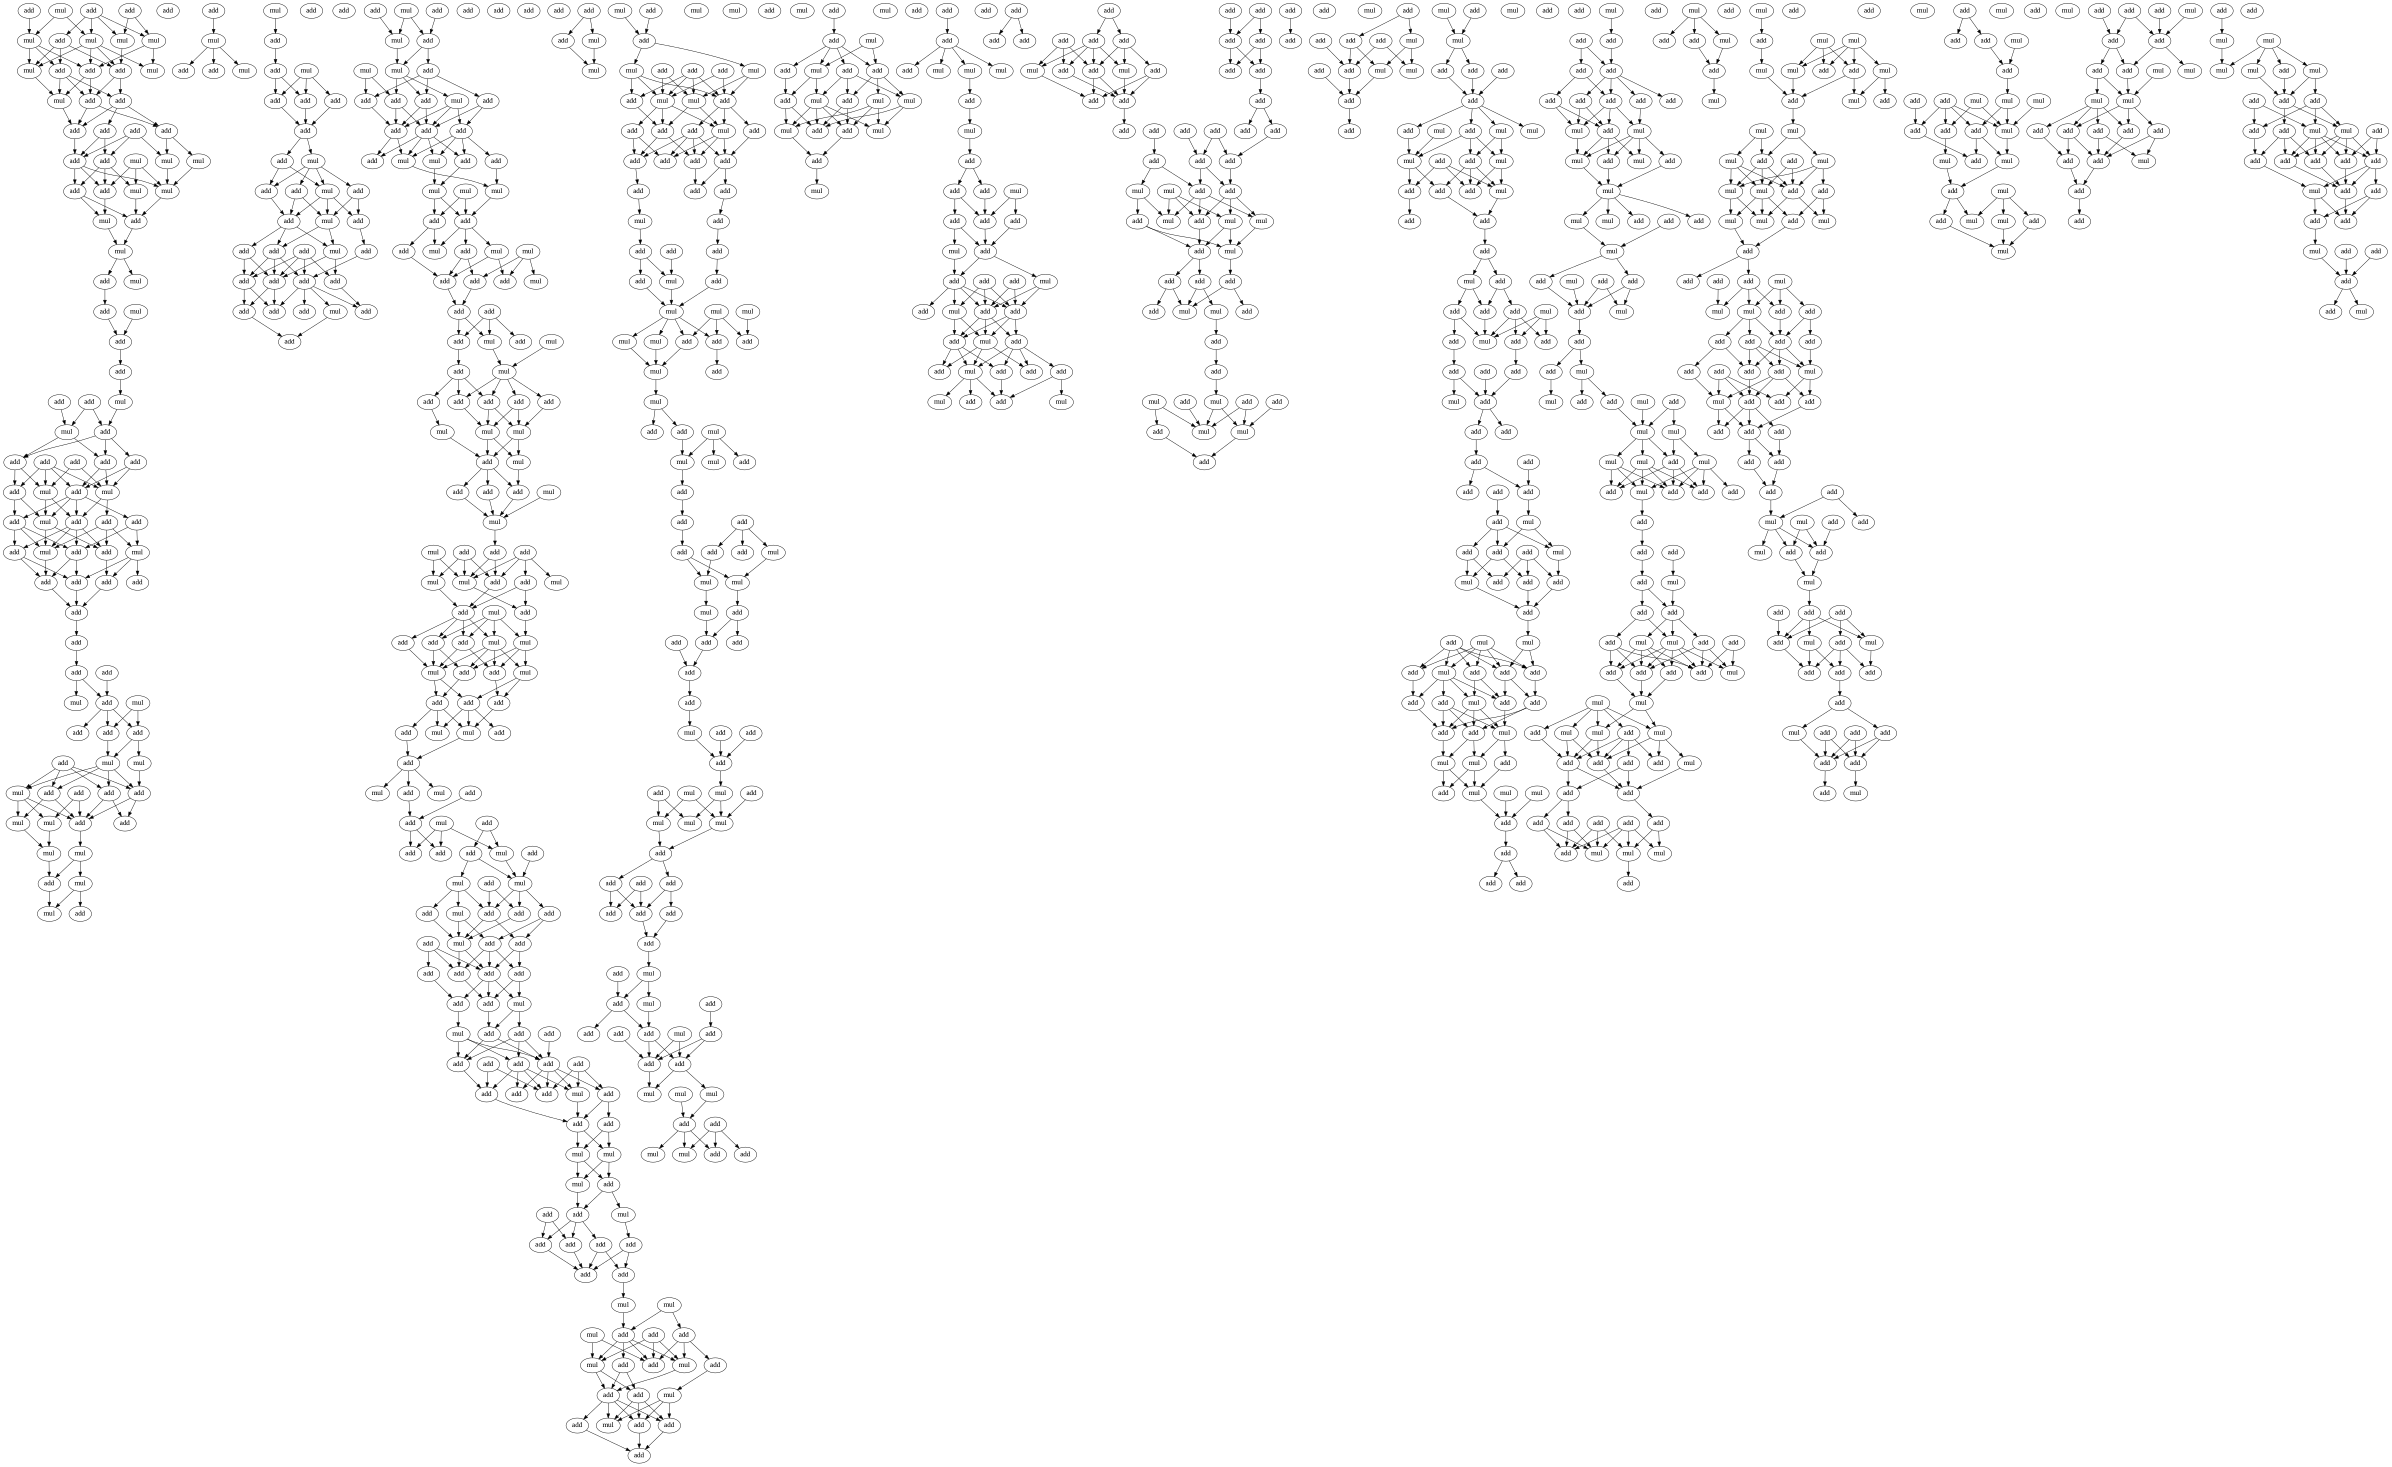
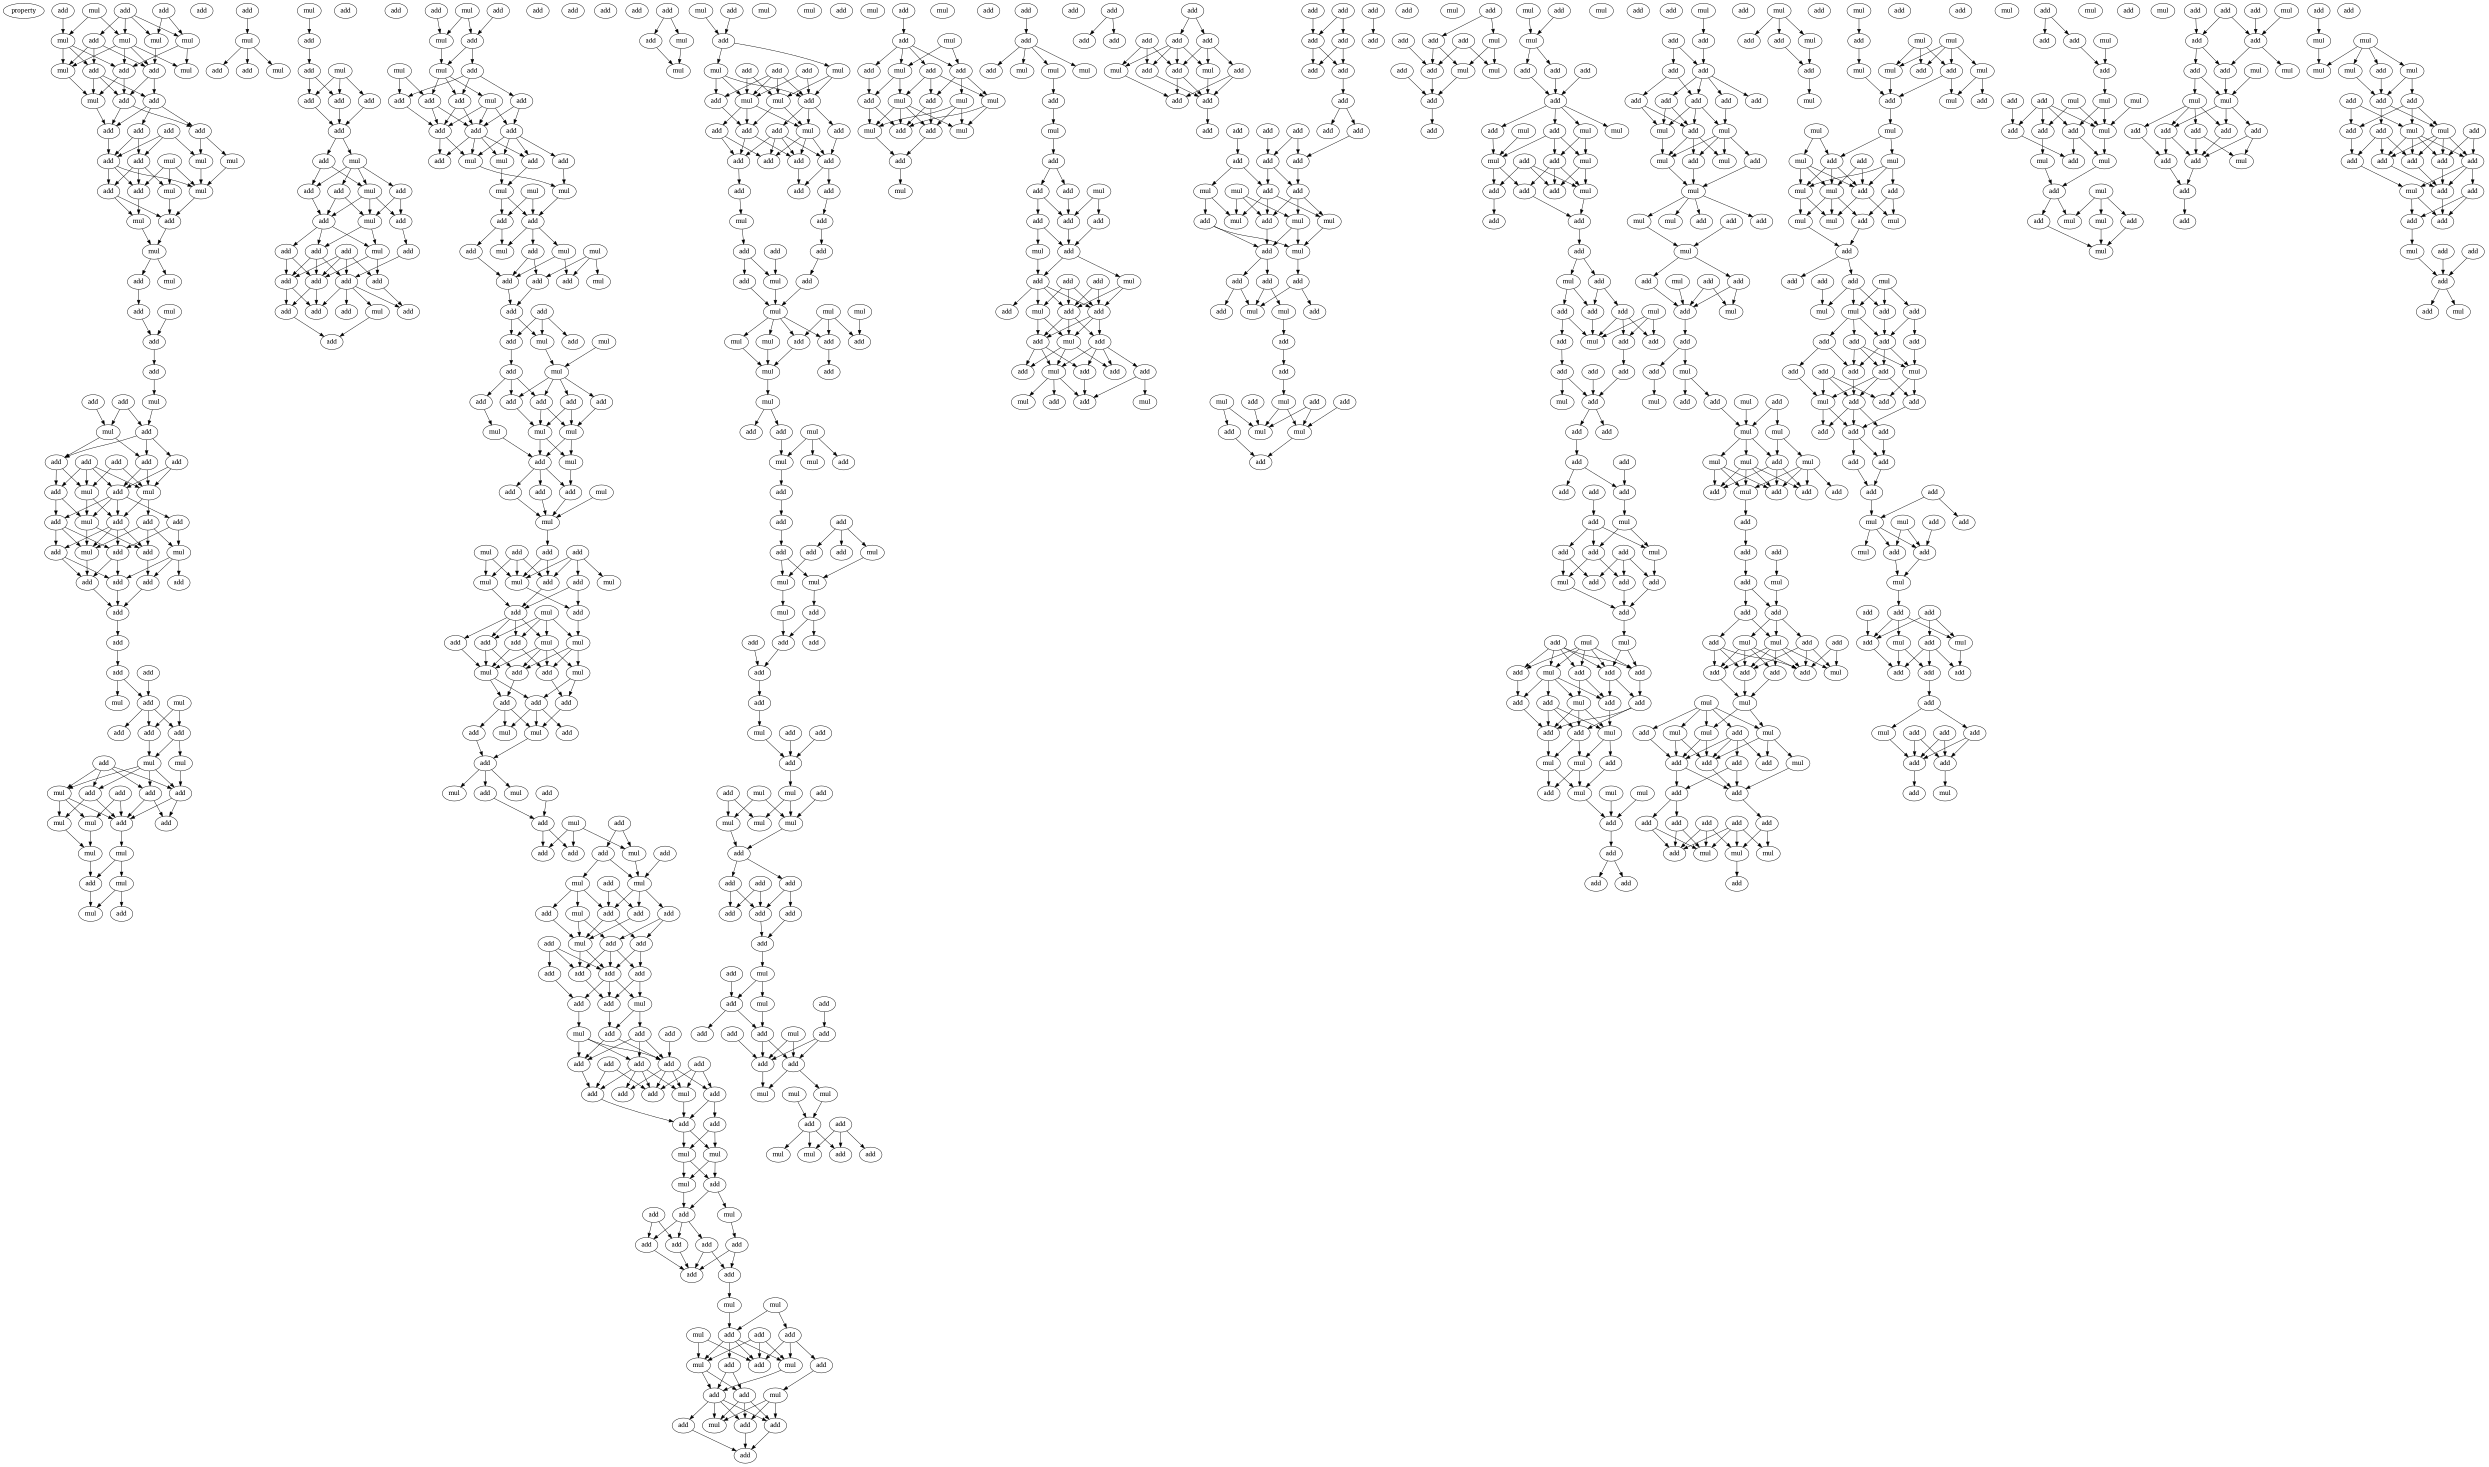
node "property": added
